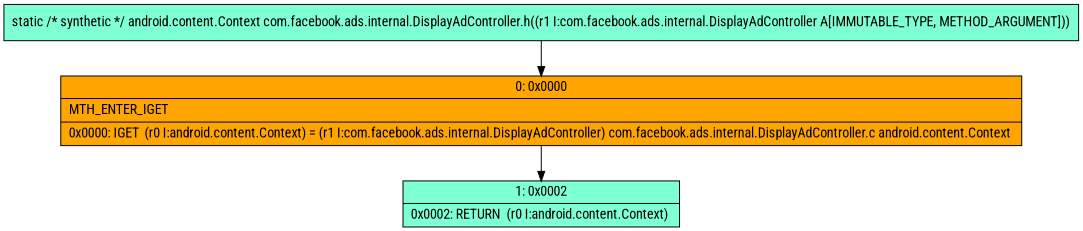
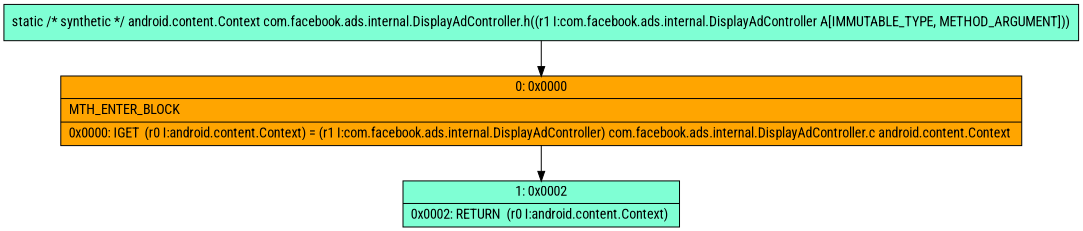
node "0: 0x0000": text "MTH_ENTER_IGET" -> "MTH_ENTER_BLOCK"
